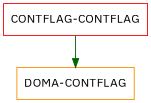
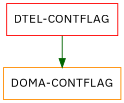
node "CONTFLAG-CONTFLAG": label "CONTFLAG-CONTFLAG" -> "DTEL-CONTFLAG"
